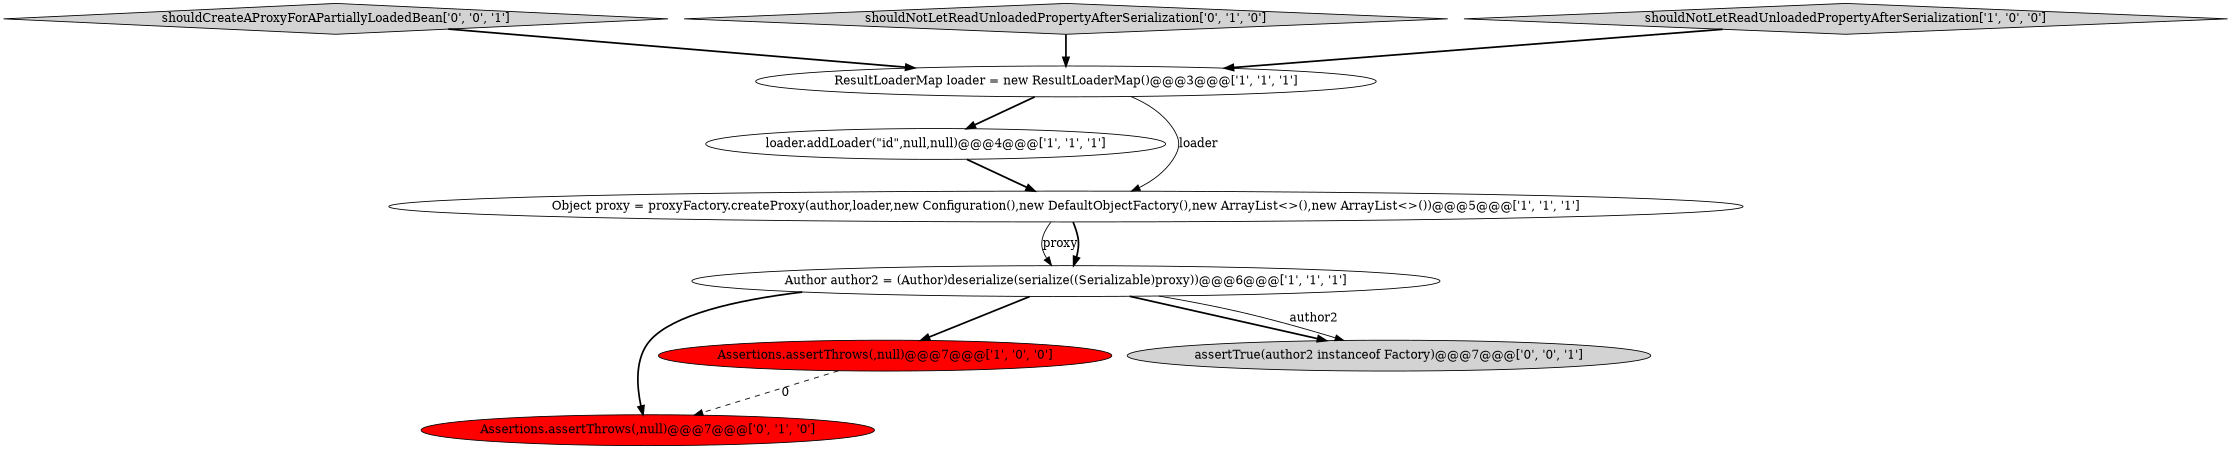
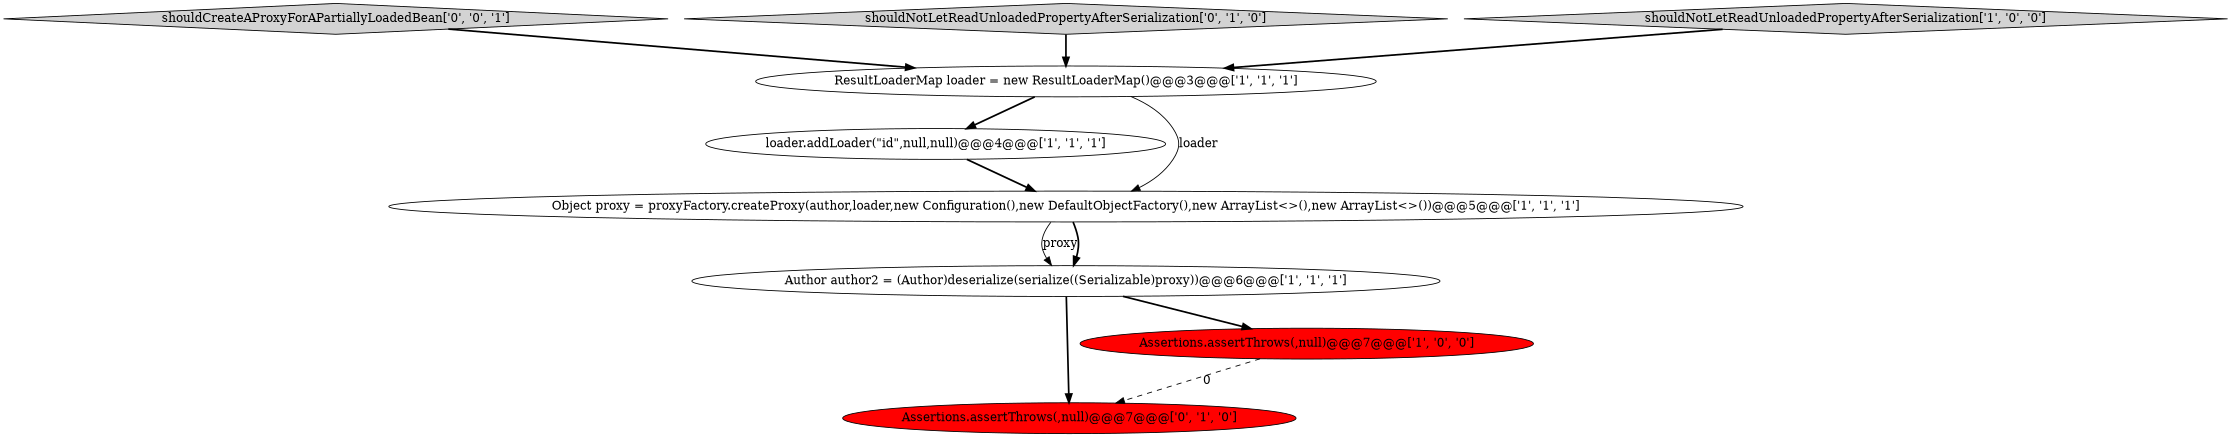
node "assertTrue(author2 instanceof Factory)@@@7@@@['0', '0', '1']": removed
